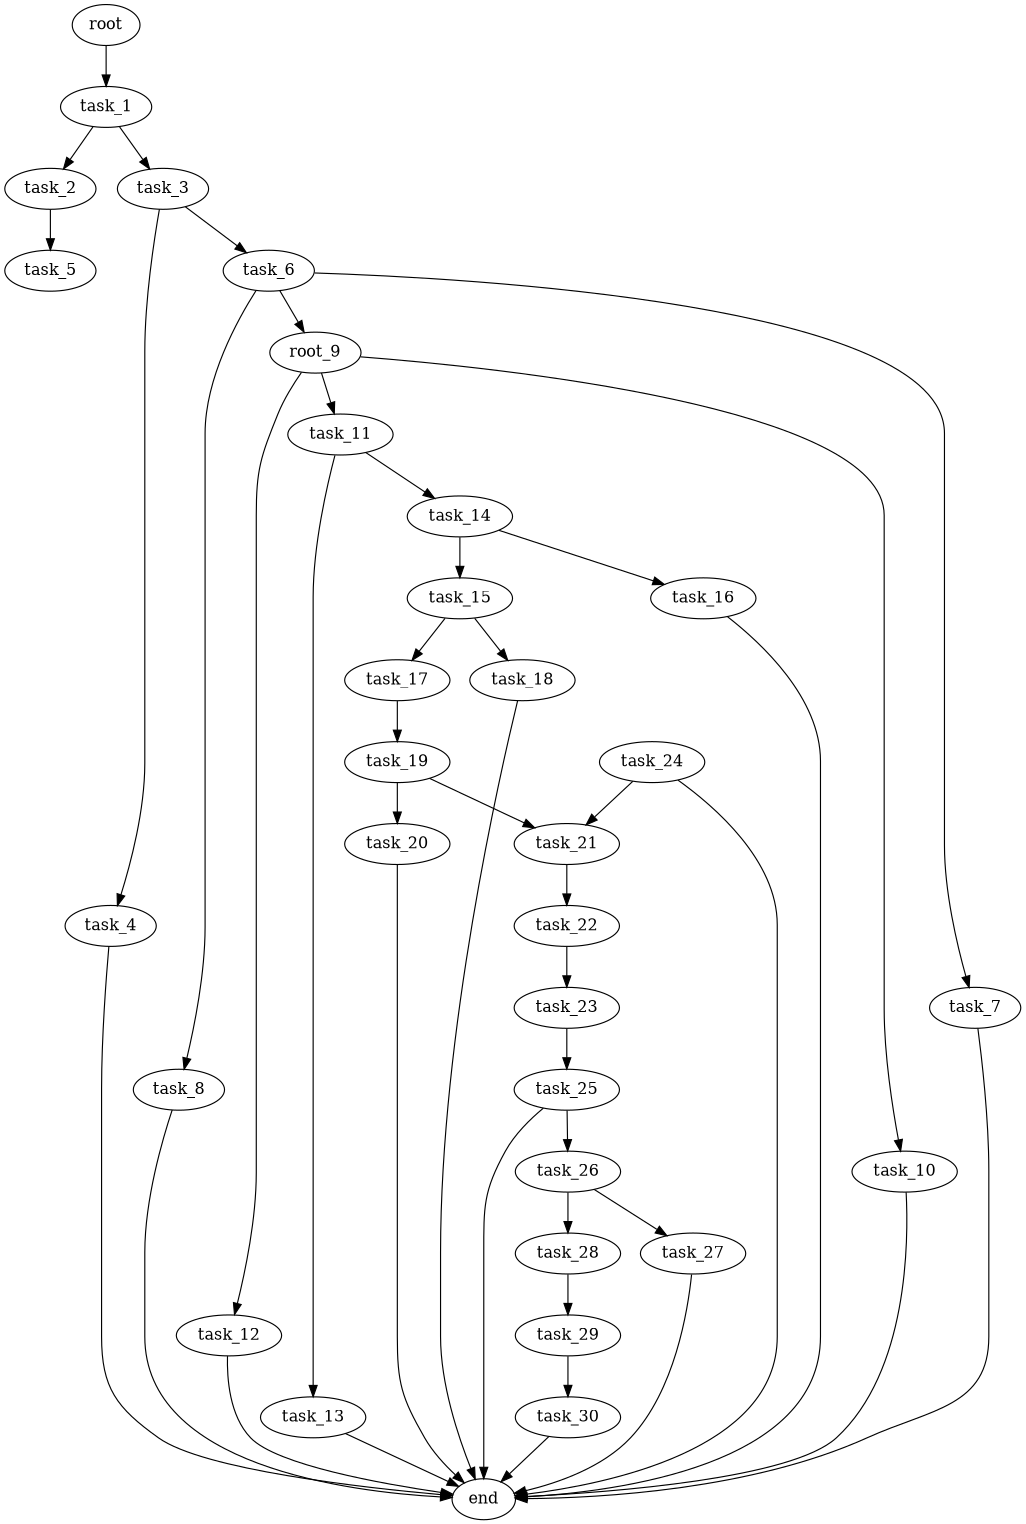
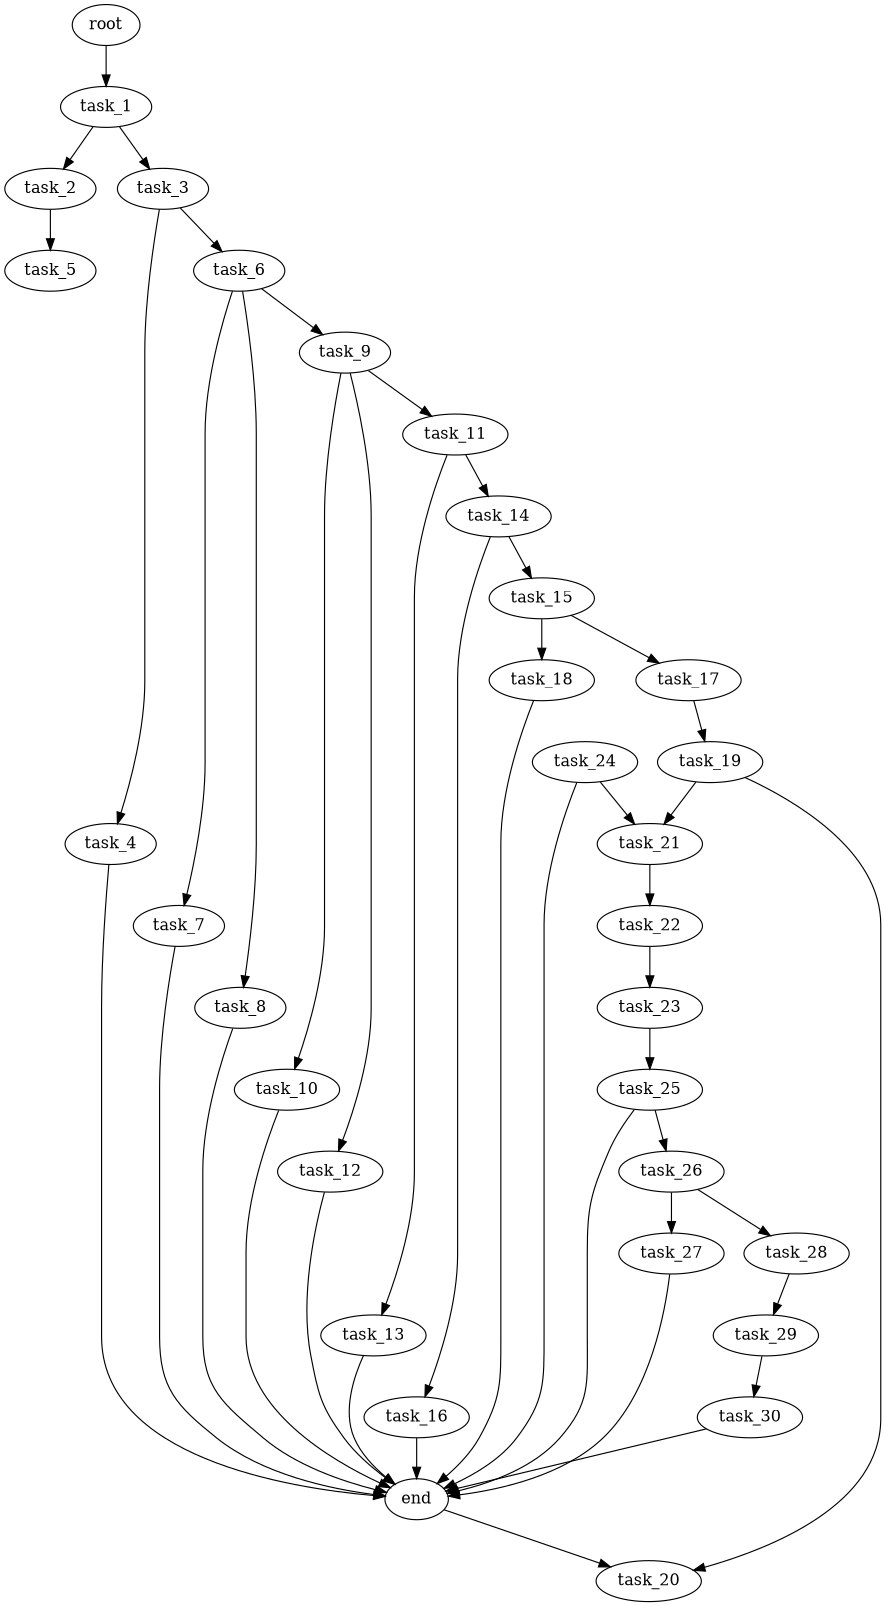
node "root_9": label "root_9" -> "task_9"
edge "task_20" -> "end": reversed
